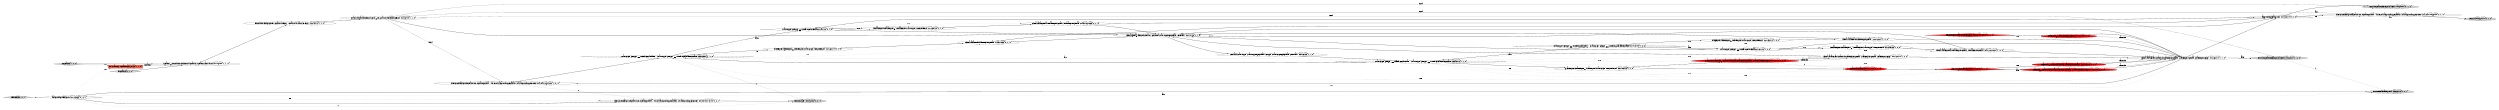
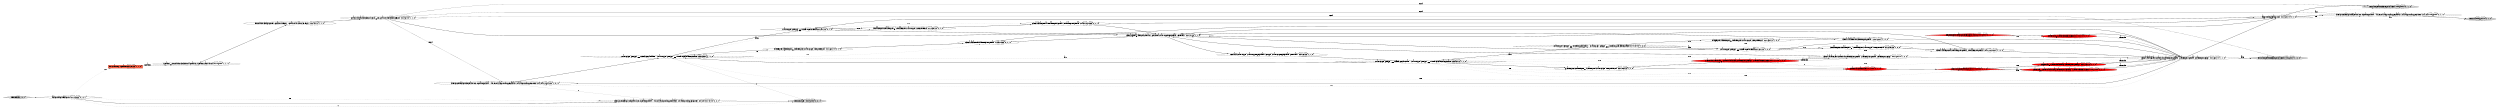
node "forOperations['1', '0', '0']": removed
node "forOperations['0', '1', '0']": removed
node "return ensembleInForeground()@@@8@@@['0', '0', '1']": removed
